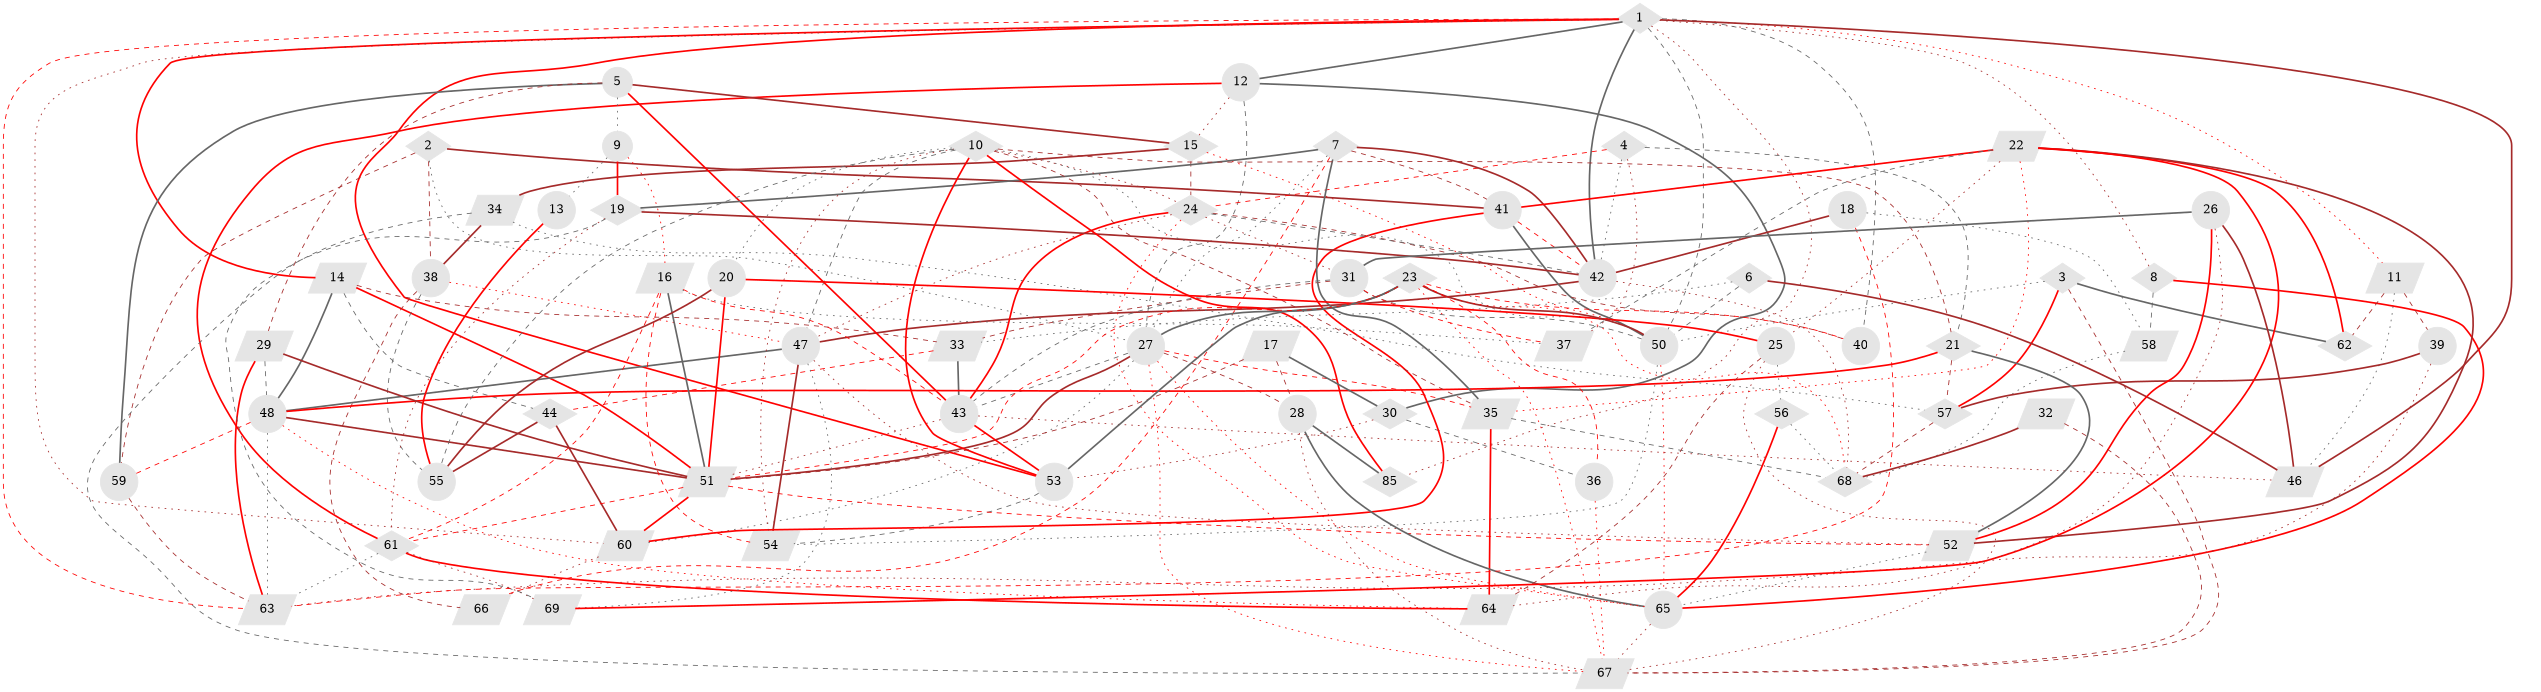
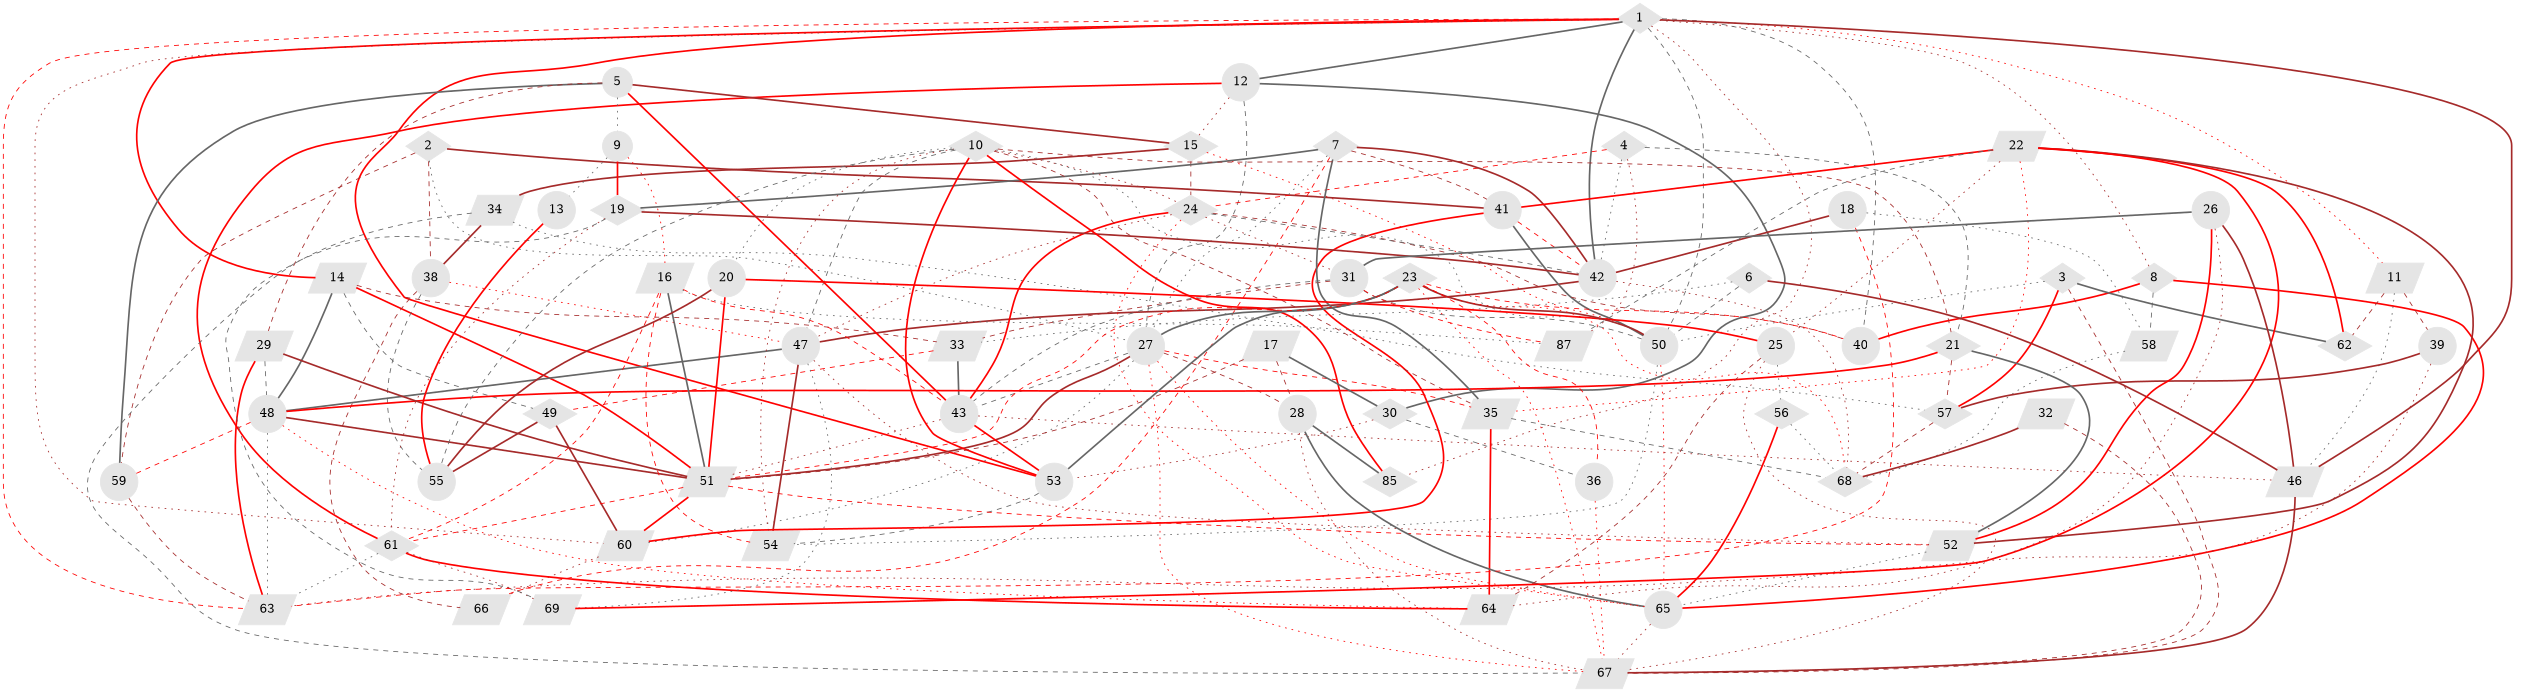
edge "8" -- "40": added
node "37": label "37" -> "87"
node "44": label "44" -> "49"
edge "46" -- "67": added
